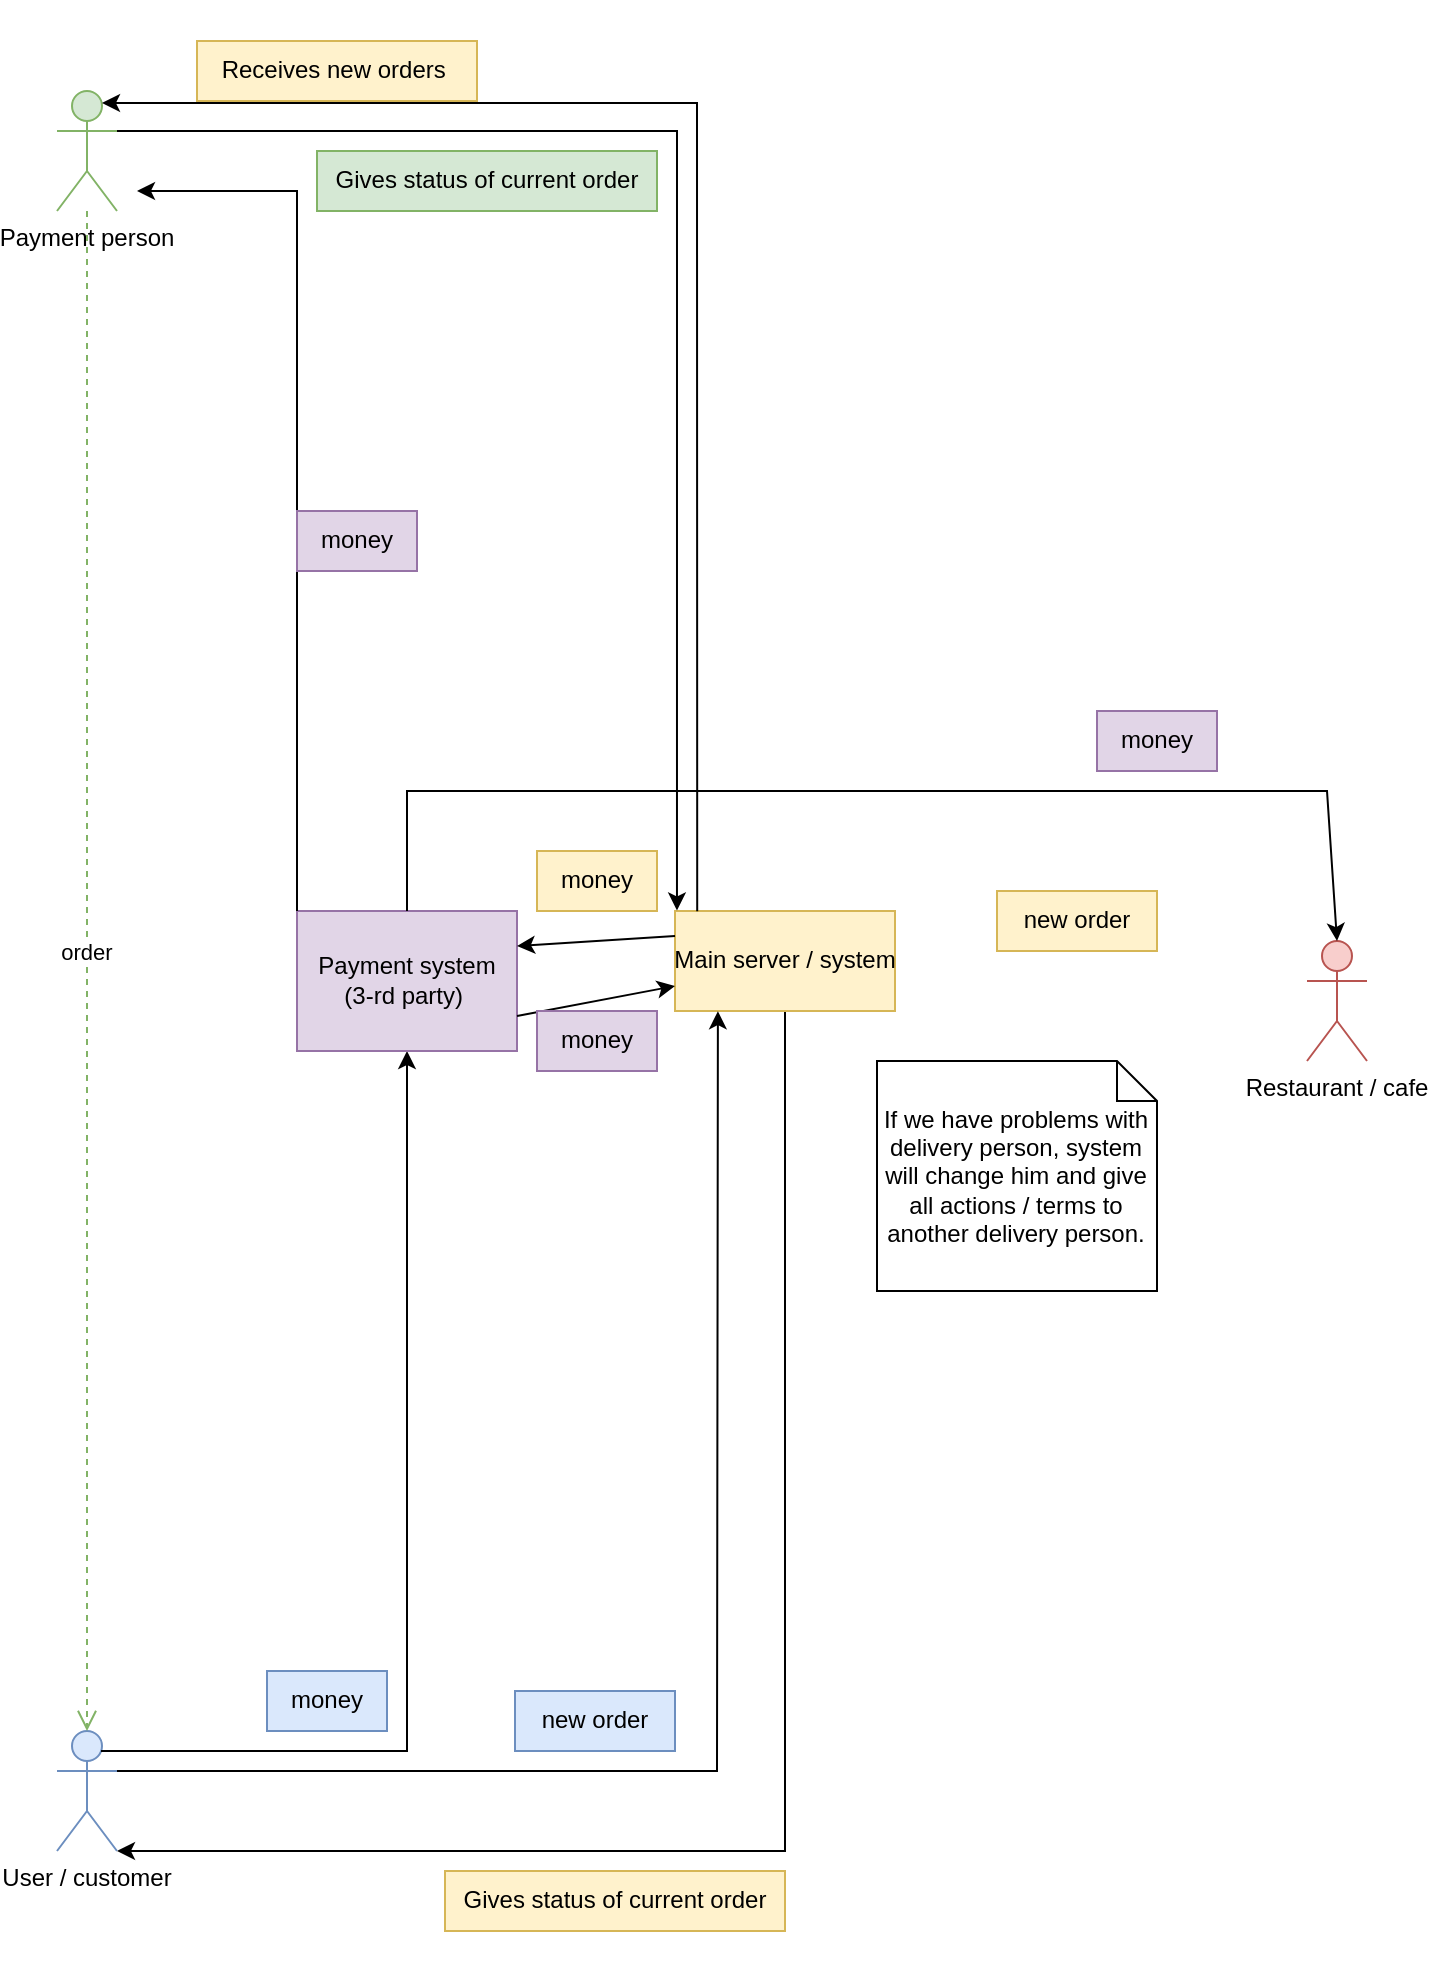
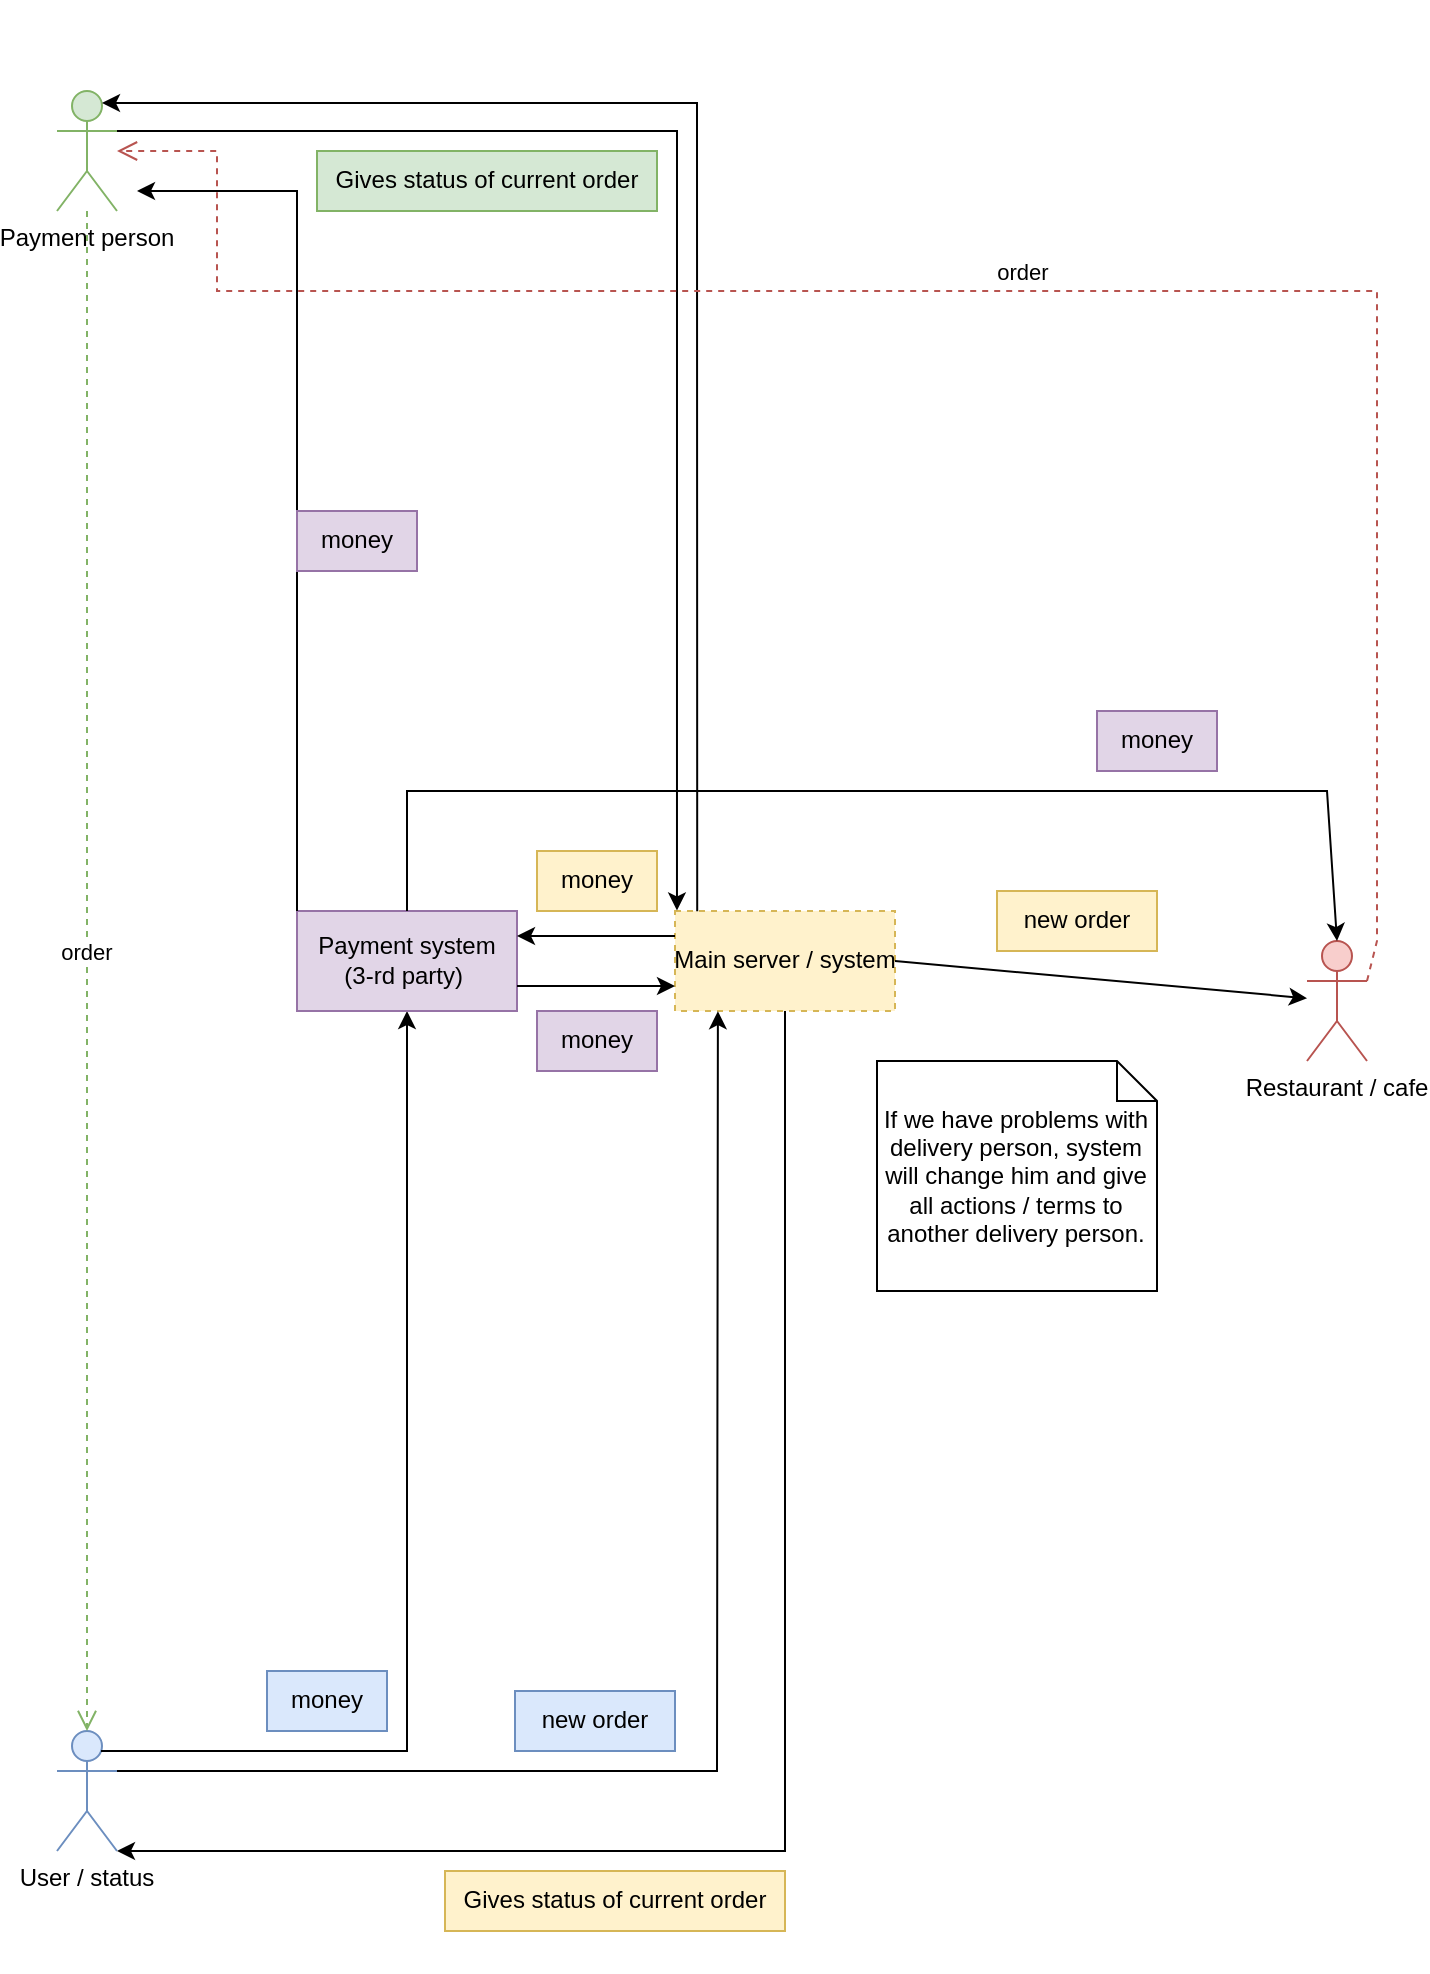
node "Receives new orders": removed
edge "Restaurant / cafe" -> "Payment person": added, label "order"
node "Main server / system": style solid -> dashed
edge "Main server / system" -> "Restaurant / cafe": added
node "Payment system (3-rd party)": size 220x140 -> 220x100
node "User / customer": label "User / customer" -> "User / status"
